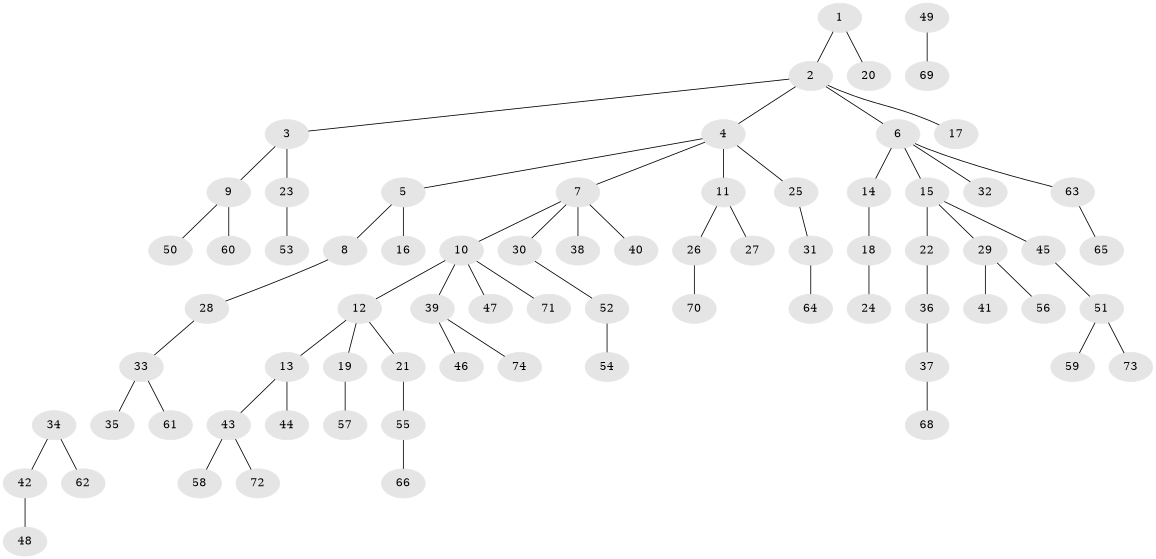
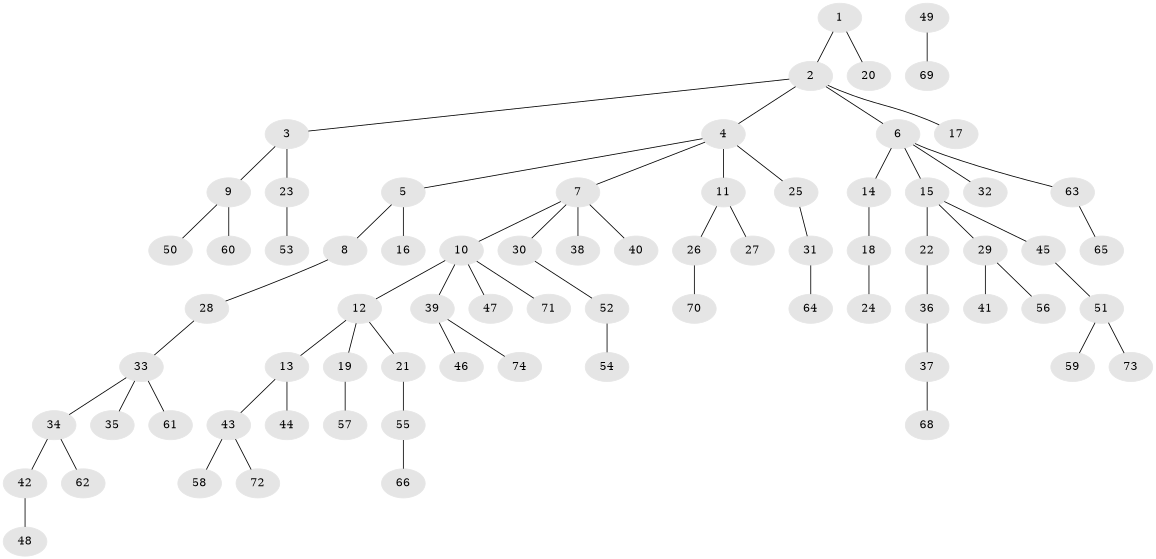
edge "33" -- "34": added
